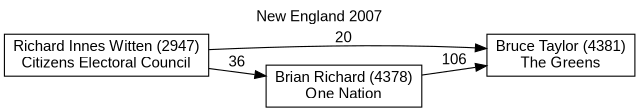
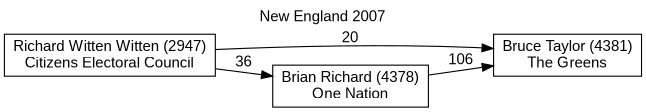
node "Richard Innes Witten (2947) Citizens Electoral Council": label "Richard Innes Witten (2947) Citizens Electoral Council" -> "Richard Witten Witten (2947) Citizens Electoral Council"
